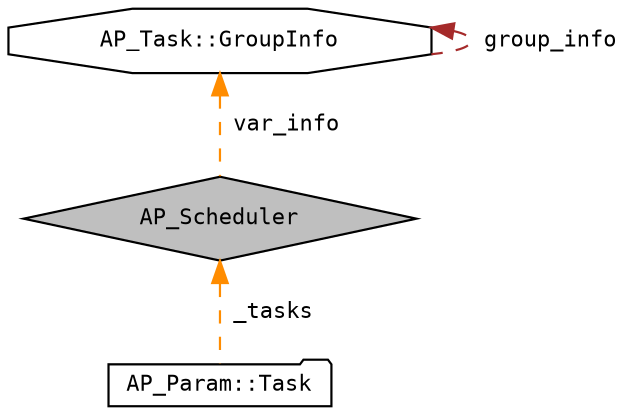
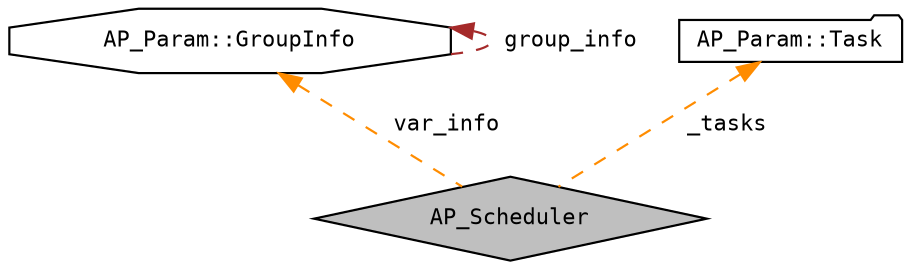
node "AP_Task::GroupInfo": label "AP_Task::GroupInfo" -> "AP_Param::GroupInfo"
edge "AP_Param::Task" -> "AP_Scheduler": reversed
